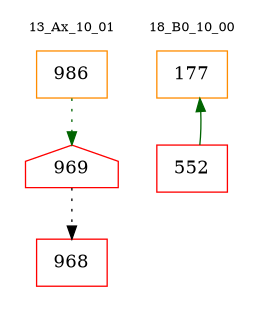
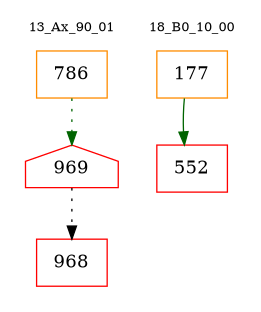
cluster "13_Ax_10_01": label "13_Ax_10_01" -> "13_Ax_90_01"
node "986": label "986" -> "786"
edge "552" -> "177": reversed
